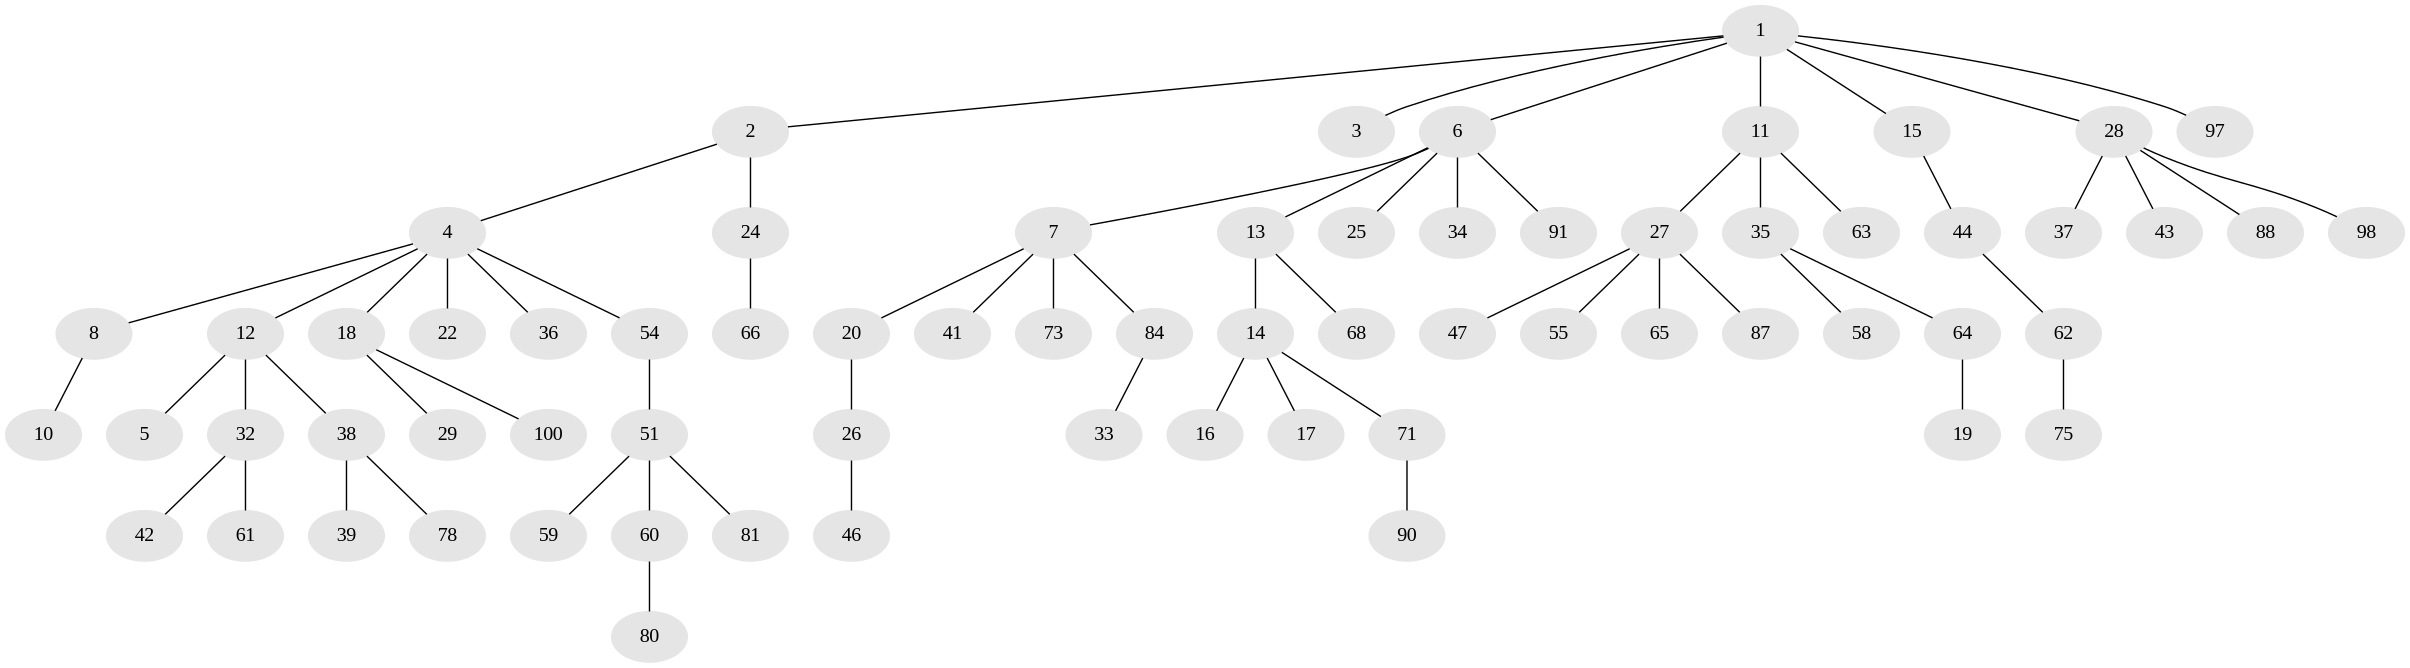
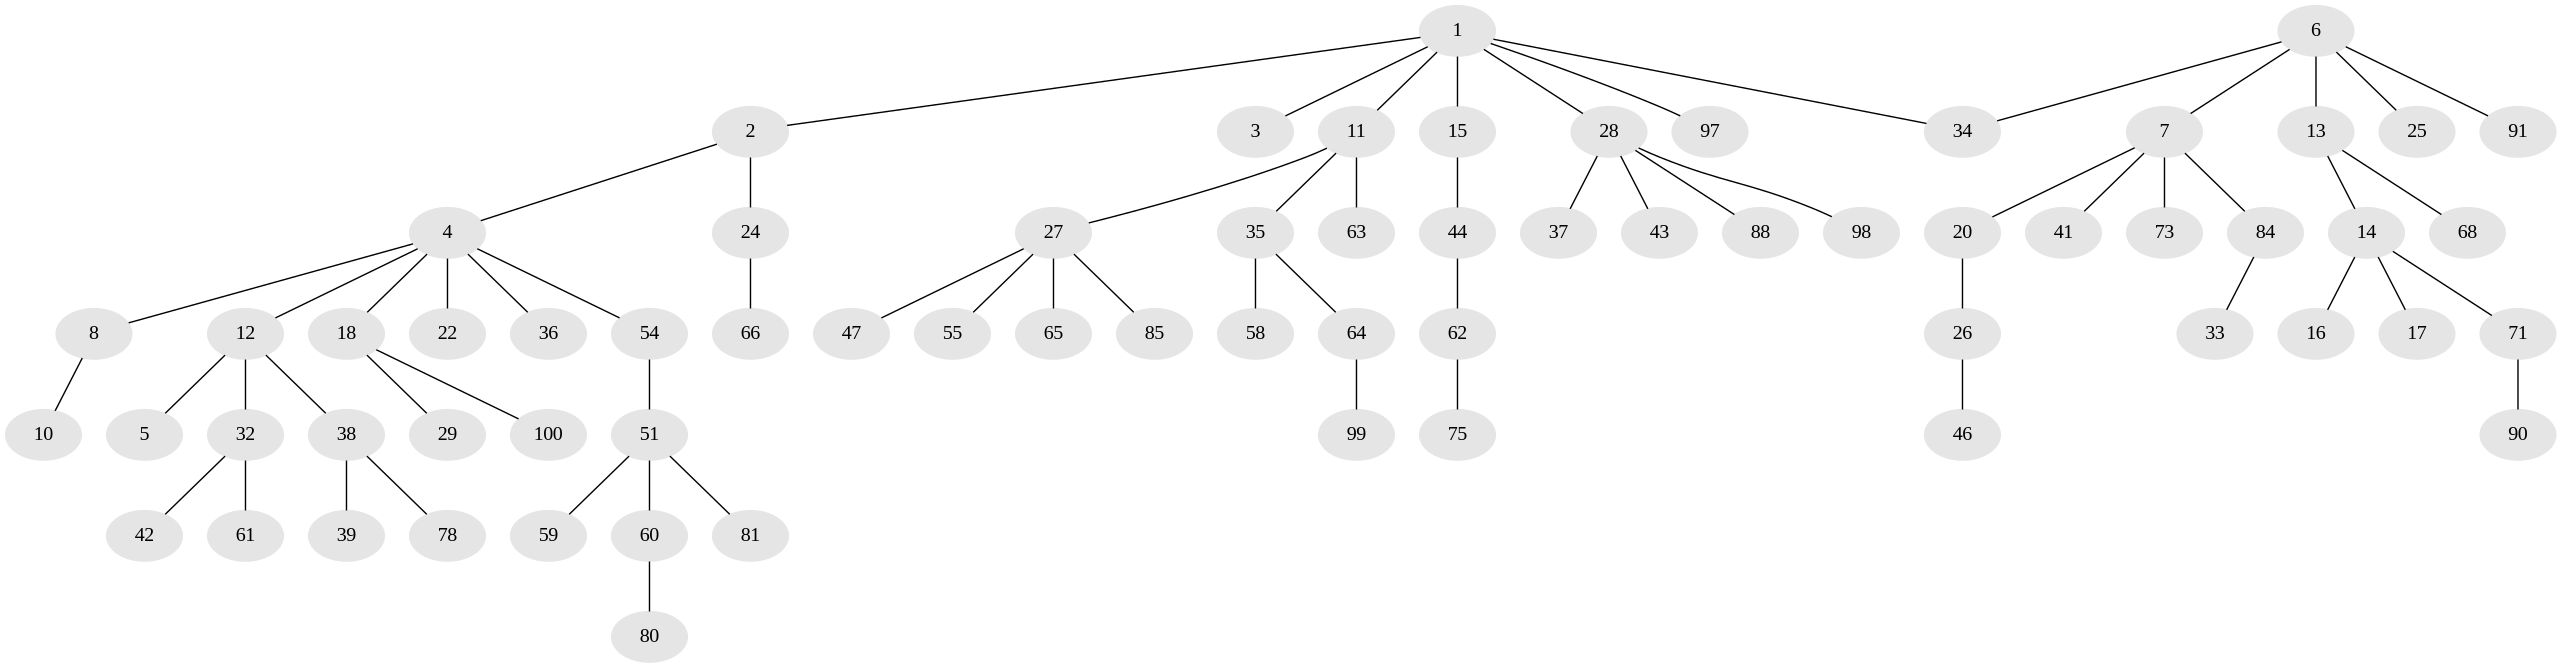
edge "1" -- "6": now "1" -- "34"
node "87": label "87" -> "85"
node "19": label "19" -> "99"
